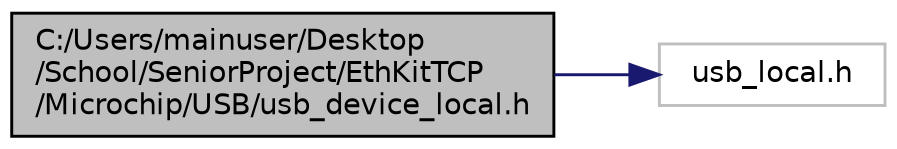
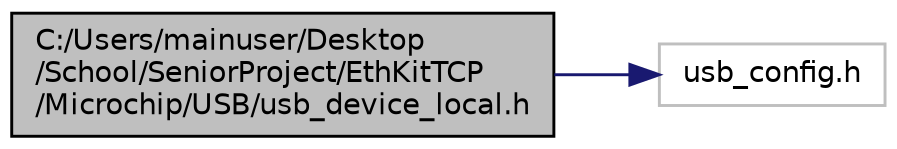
node "usb_local.h": label "usb_local.h" -> "usb_config.h"
